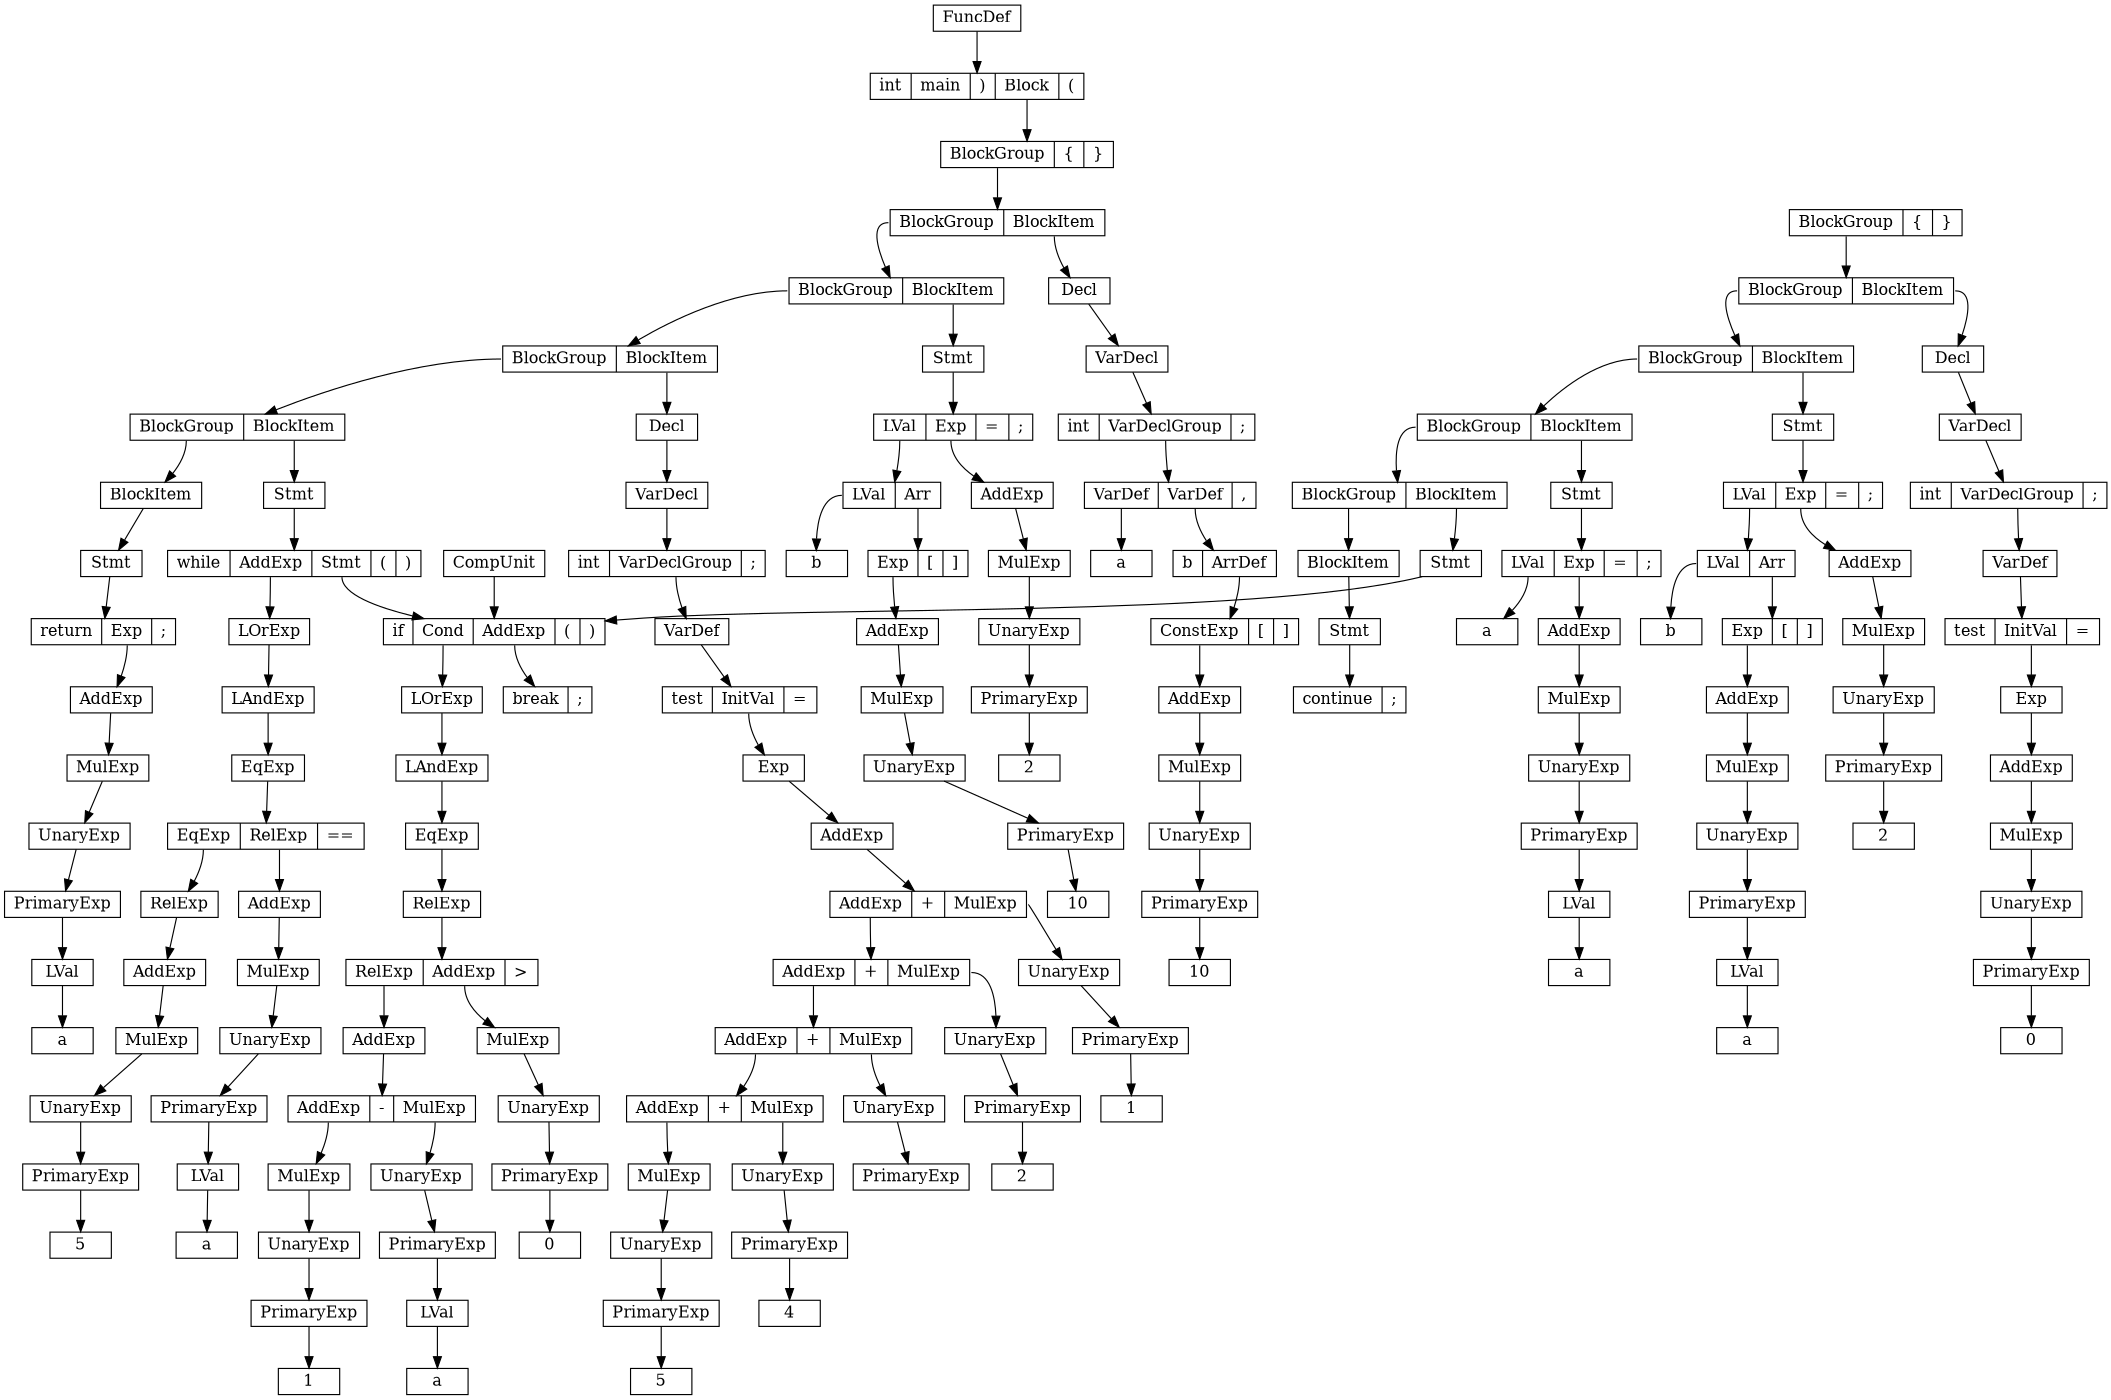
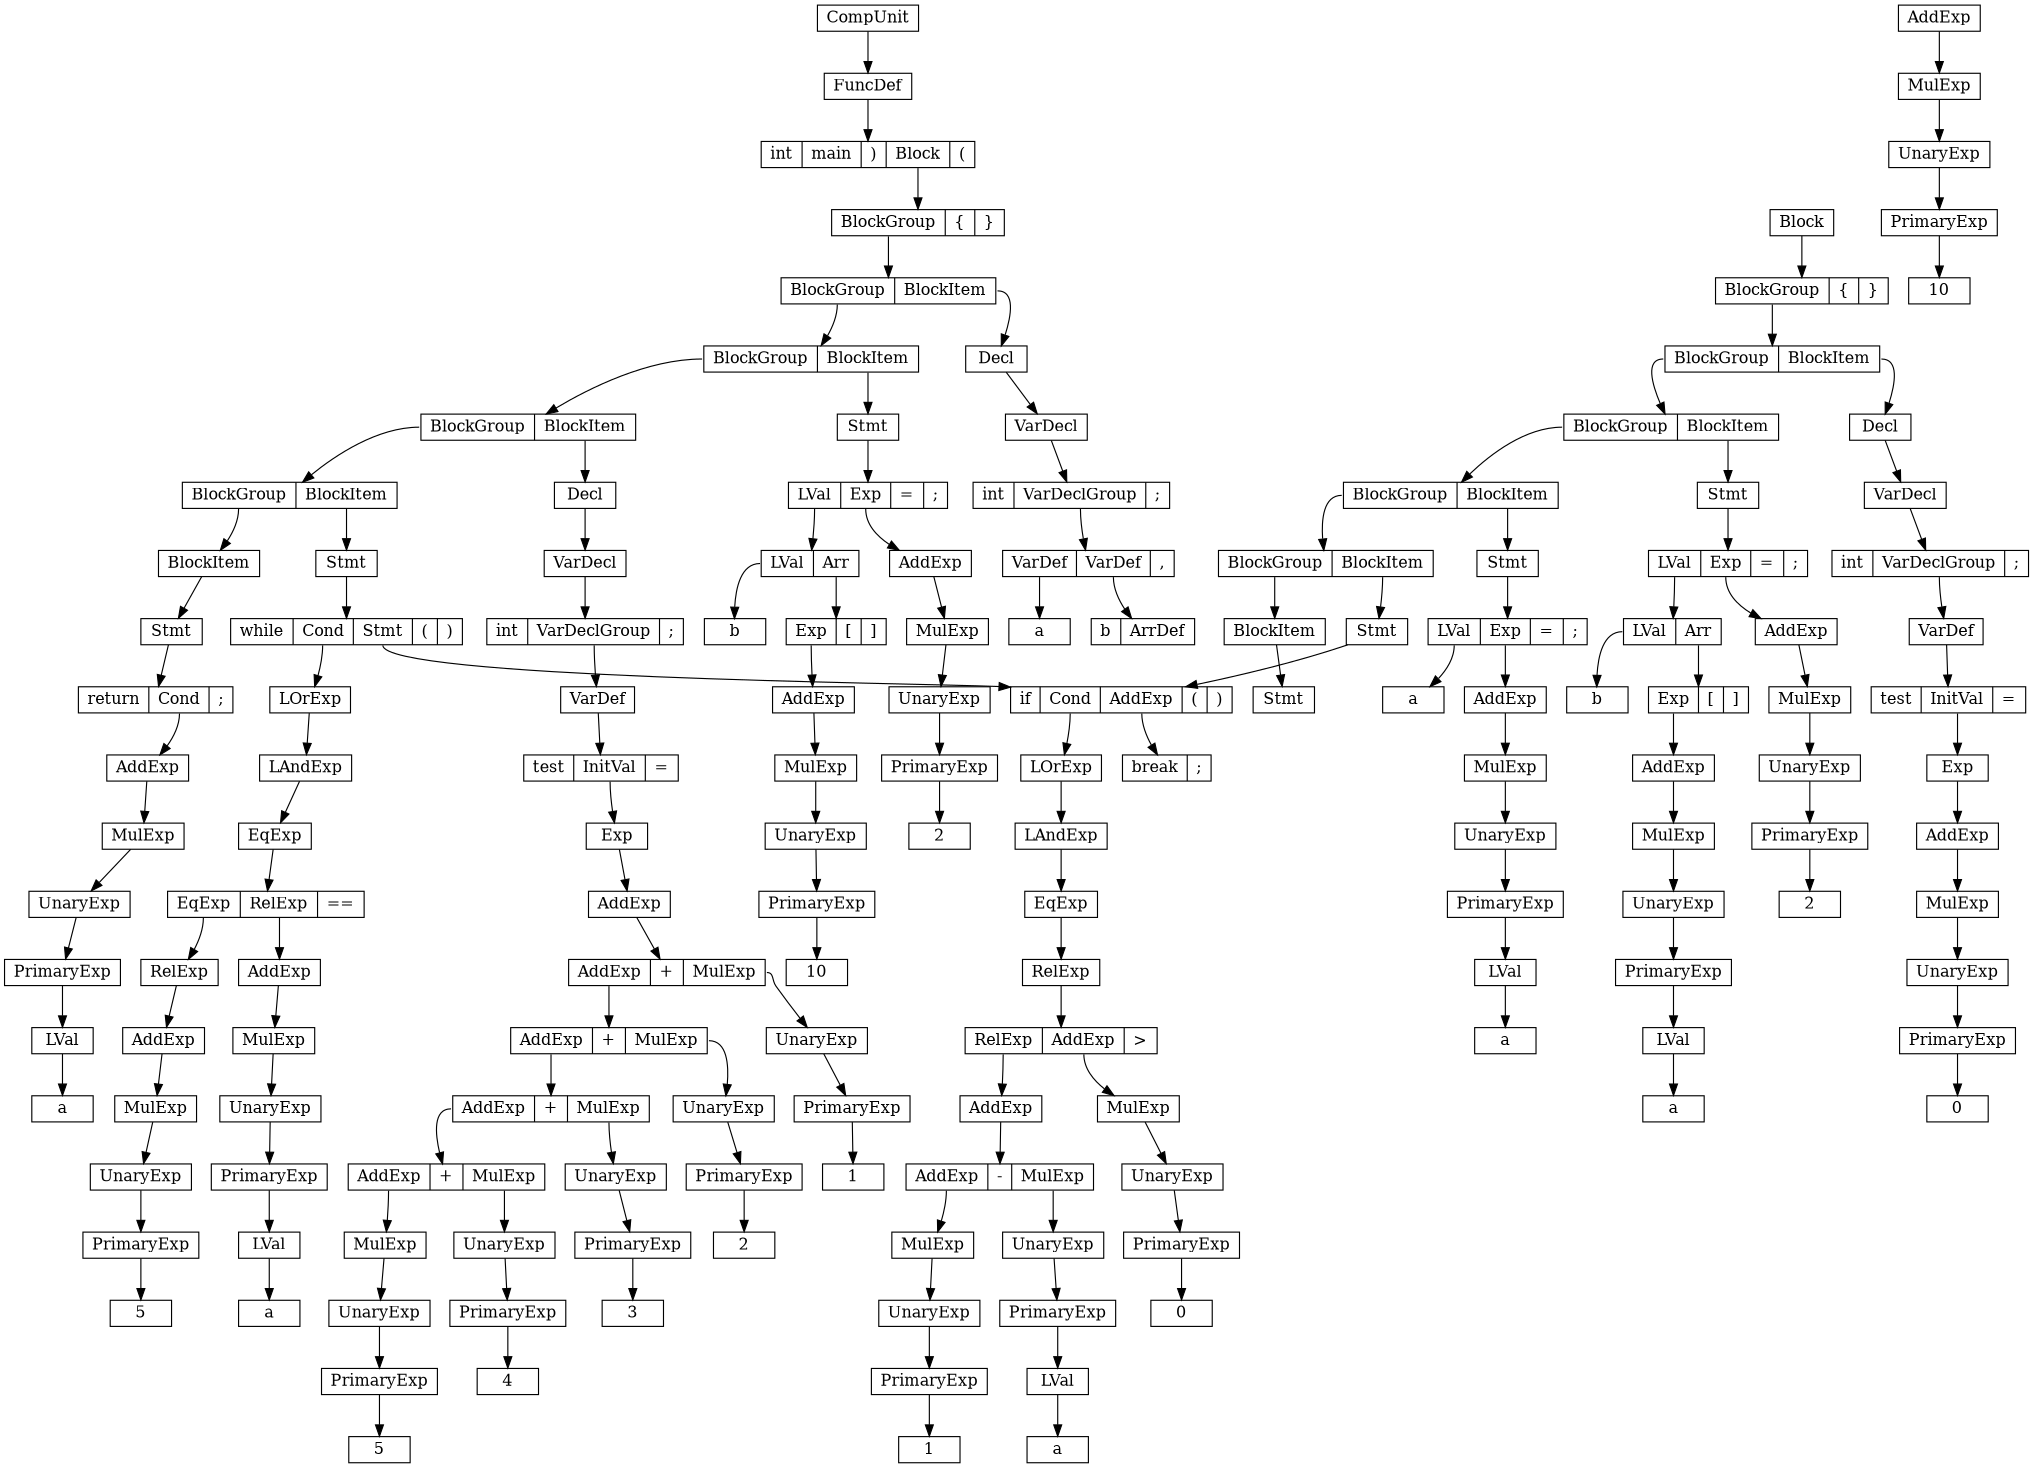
node "Block": added
node "while": text "AddExp" -> "Cond"
edge "CompUnit" -> "if": now "CompUnit" -> "FuncDef"
node "return": text "Exp" -> "Cond"
node "ConstExp": removed
node "continue": removed
node "3": added
